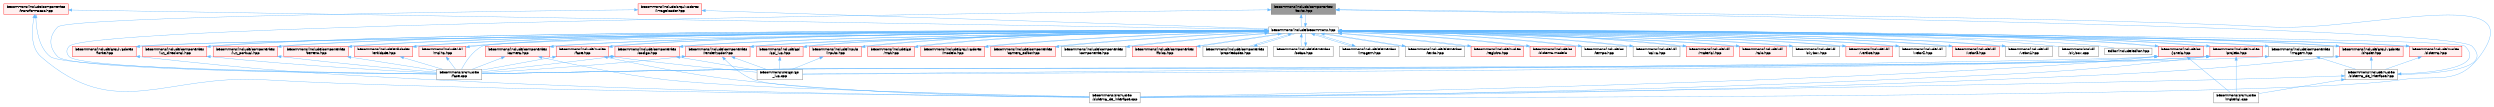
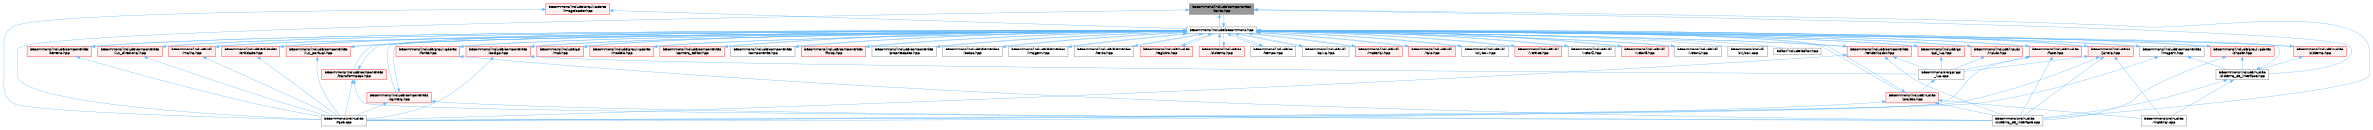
edge "becommons/src/nucleo /fase.cpp" -> "becommons/include/becommons.hpp": now "becommons/include/componentes /transformacao.hpp" -> "becommons/include/becommons.hpp"
node "becommons/include/os /sistema.modelo": label "becommons/include/os /sistema.modelo" -> "becommons/include/os /sistema.hpp"
edge "becommons/src/api/api _lua.cpp" -> "becommons/include/nucleo /projeto.hpp": reversed
